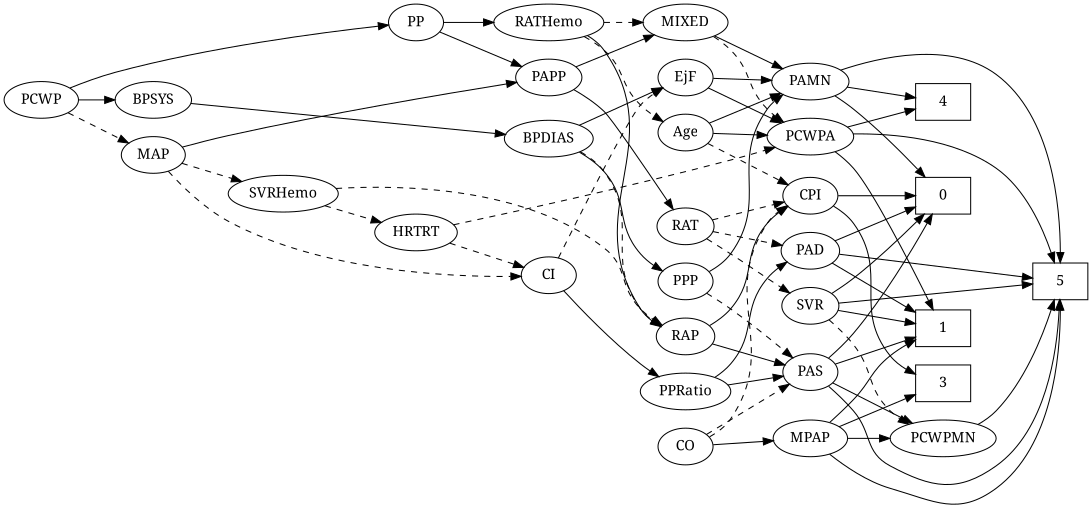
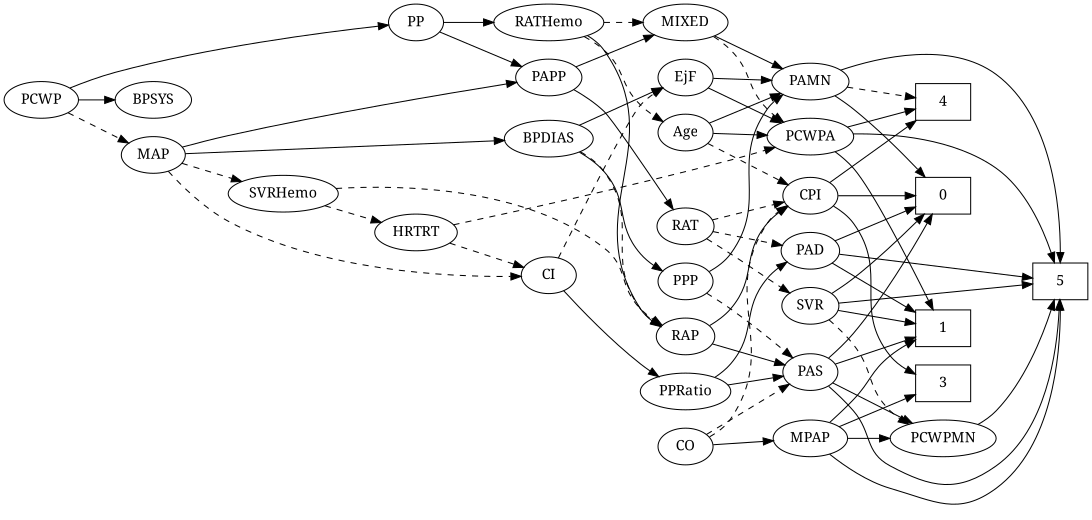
edge "PAMN" -> "4": style solid -> dashed
edge "BPSYS" -> "BPDIAS": now "MAP" -> "BPDIAS"
edge "CPI" -> "4": added
